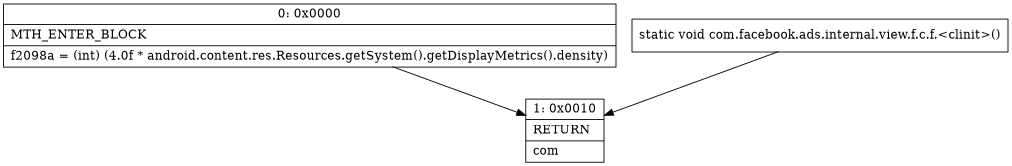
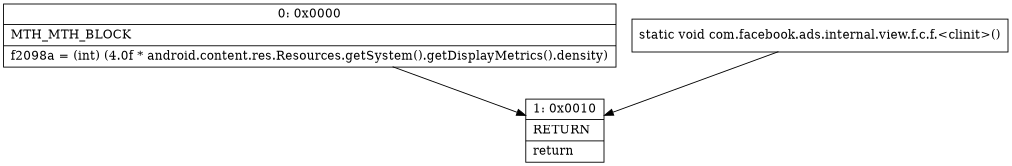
node "0: 0x0000": text "MTH_ENTER_BLOCK" -> "MTH_MTH_BLOCK"
node "1: 0x0010": text "com" -> "return"
